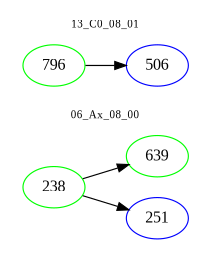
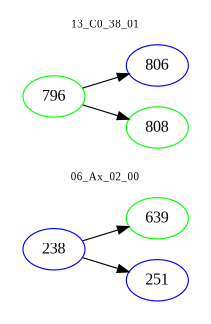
cluster "13_C0_08_01": label "13_C0_08_01" -> "13_C0_38_01"
node "506": label "506" -> "806"
cluster "06_Ax_08_00": label "06_Ax_08_00" -> "06_Ax_02_00"
node "808": added
node "238": color green -> blue
